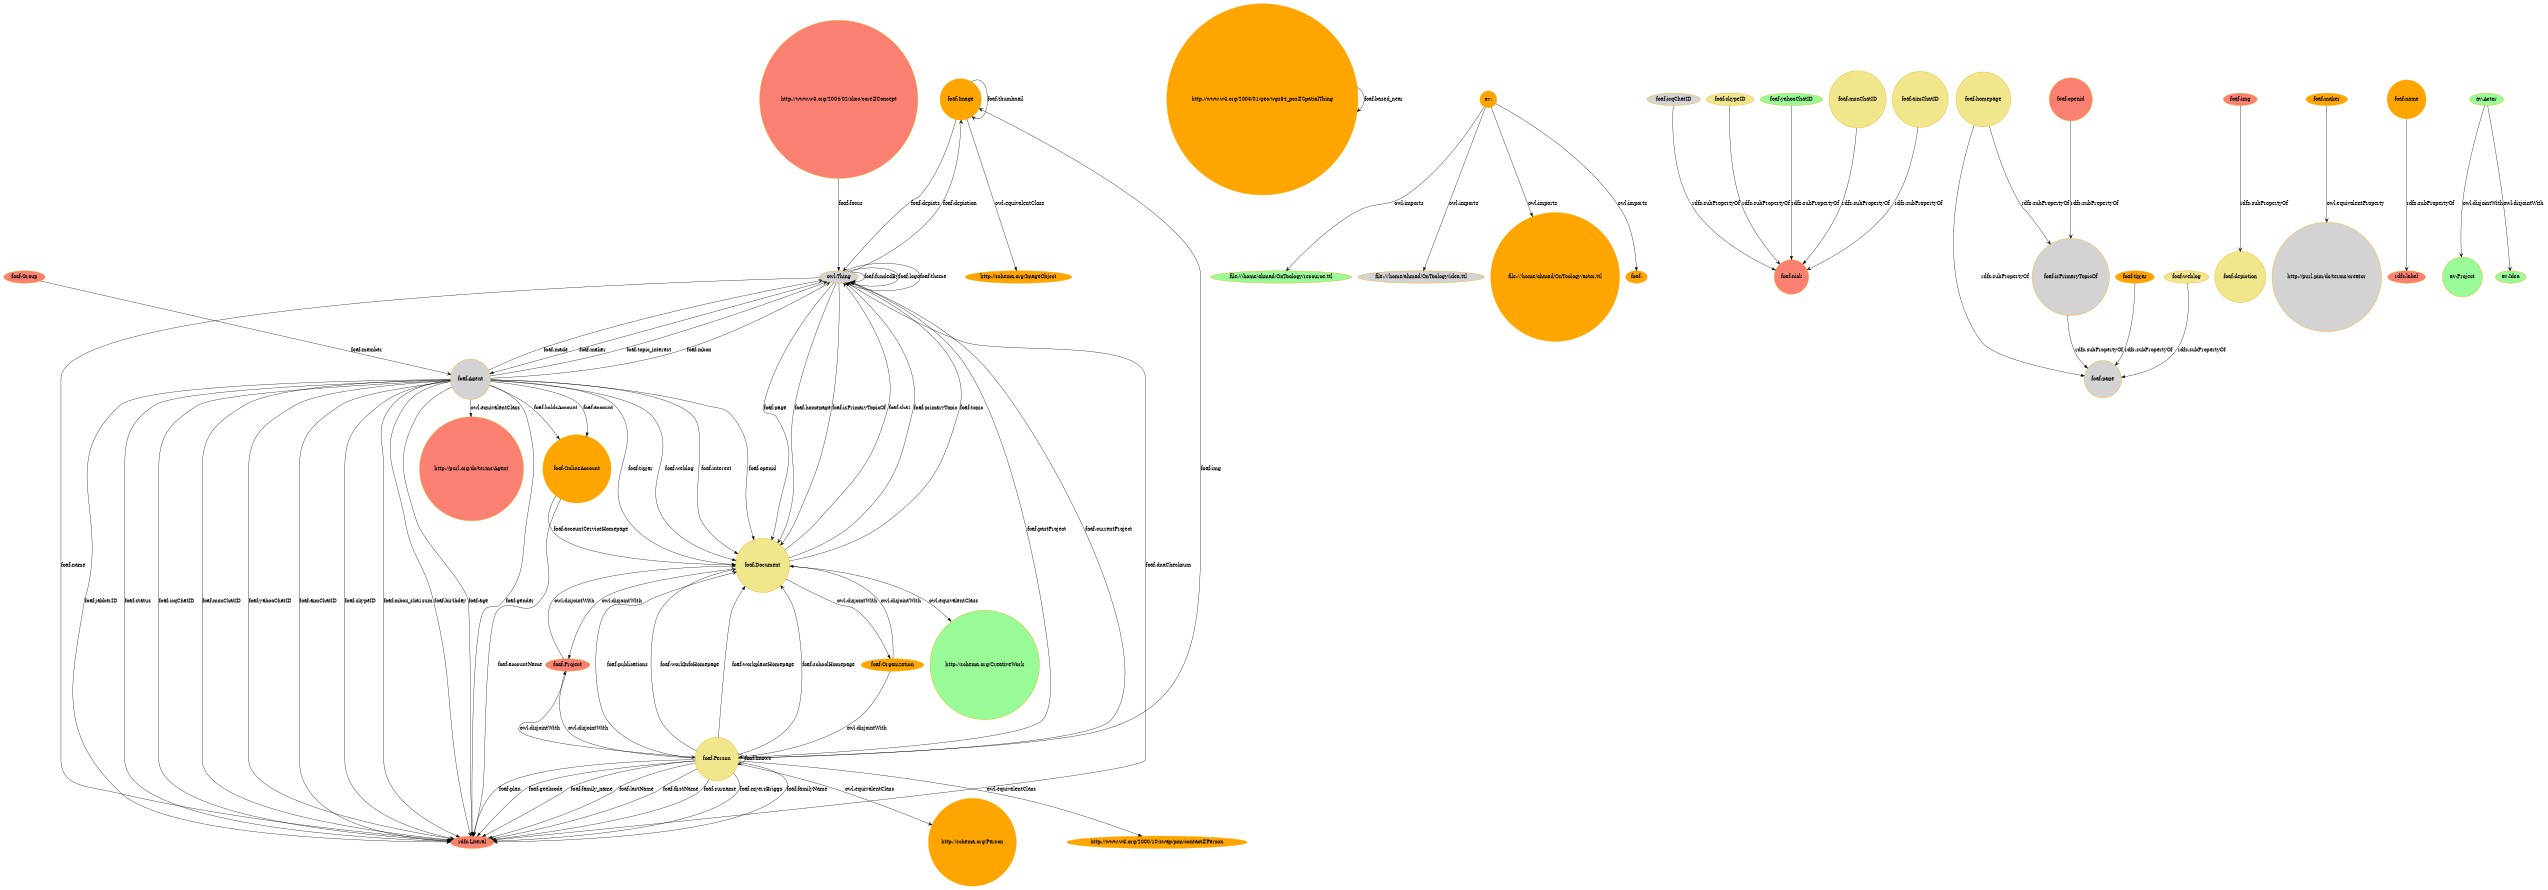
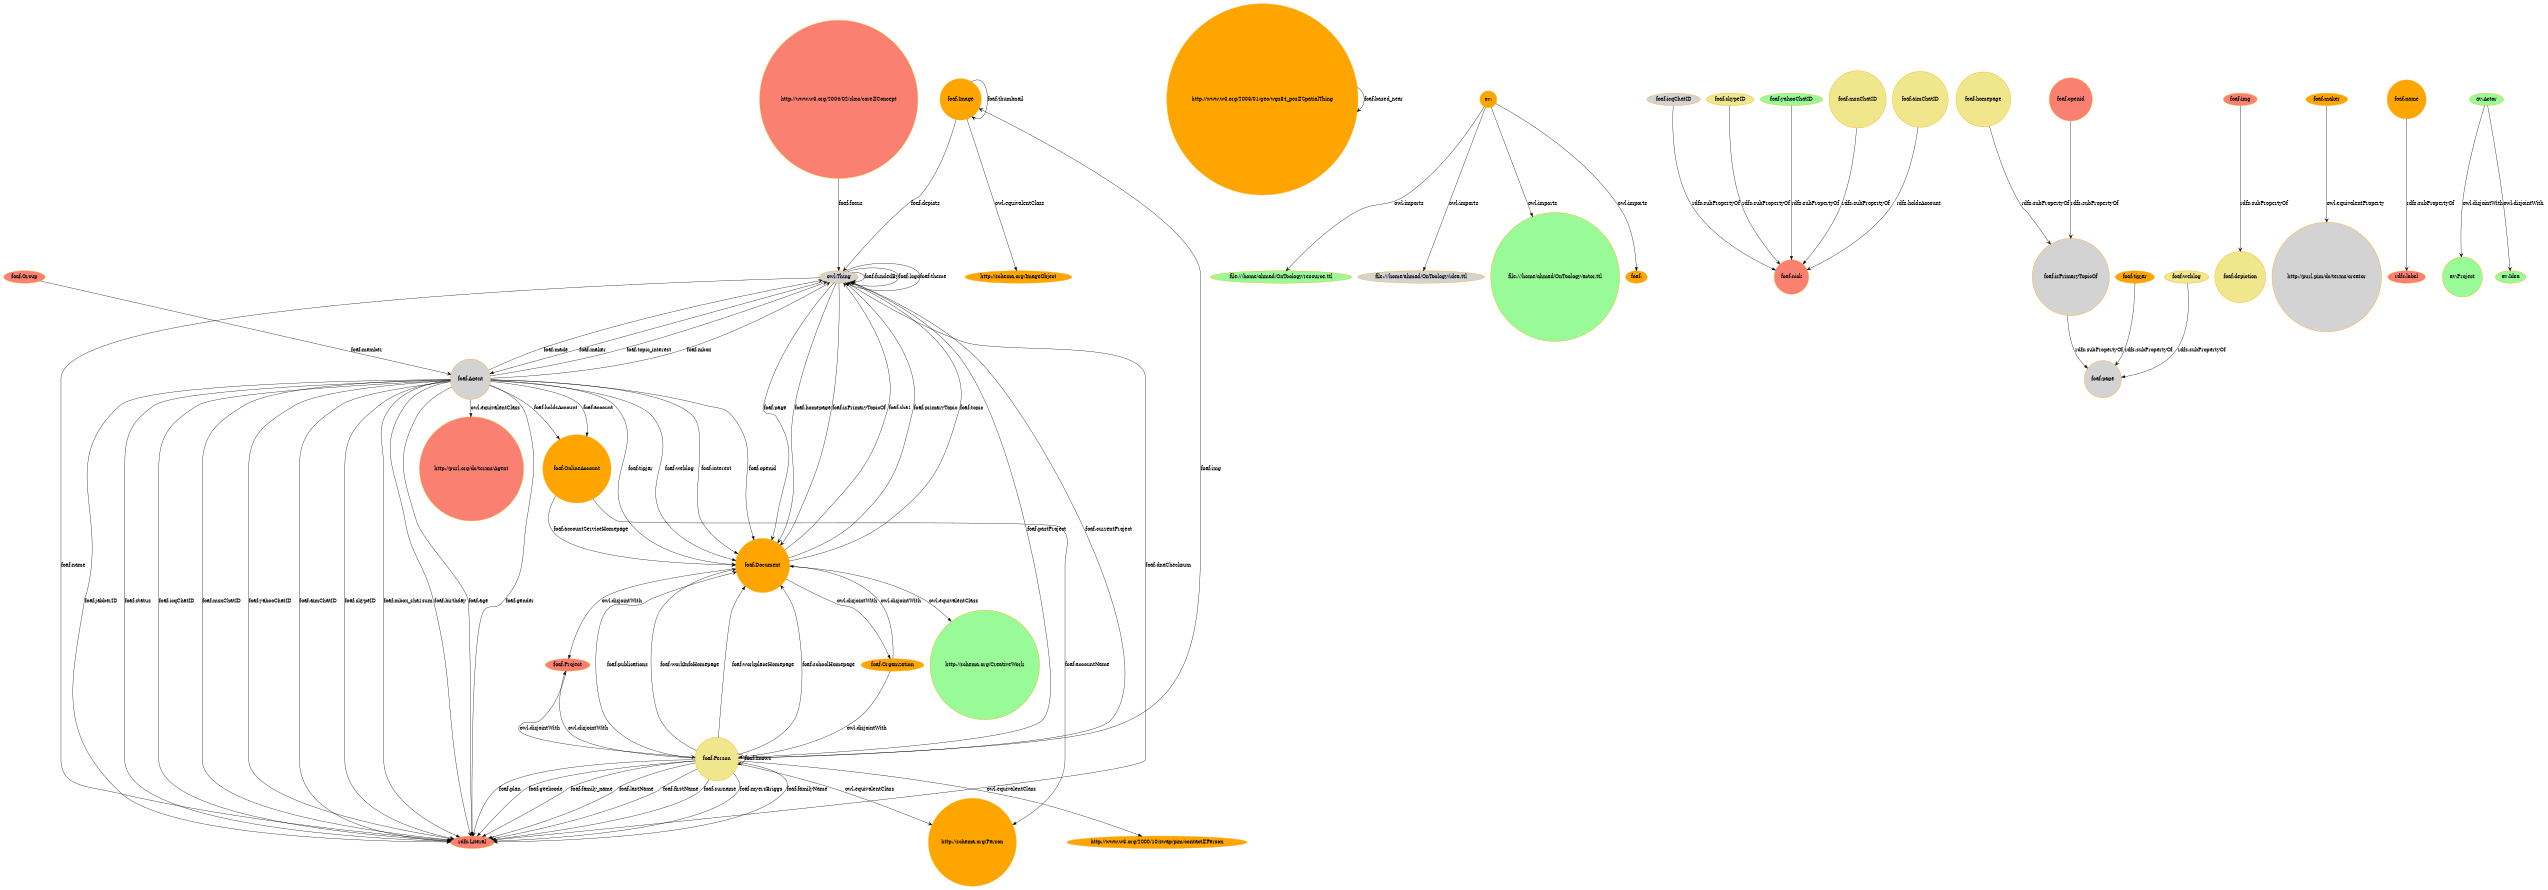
edge "foaf:aimChatID" -> "foaf:nick": label "rdfs:subPropertyOf" -> "rdfs:holdsAccount"
edge "owl:Thing" -> "foaf:Image": removed, label "foaf:depiction"
node "file:///home/ahmad/OnToology/actor.ttl": fillcolor orange -> palegreen
edge "foaf:homepage" -> "foaf:page": removed, label "rdfs:subPropertyOf"
node "foaf:Document": fillcolor khaki -> orange
edge "foaf:Project" -> "foaf:Document": removed, label "owl:disjointWith"
edge "foaf:OnlineAccount" -> "rdfs:Literal": now "foaf:OnlineAccount" -> "http://schema.org/Person"
